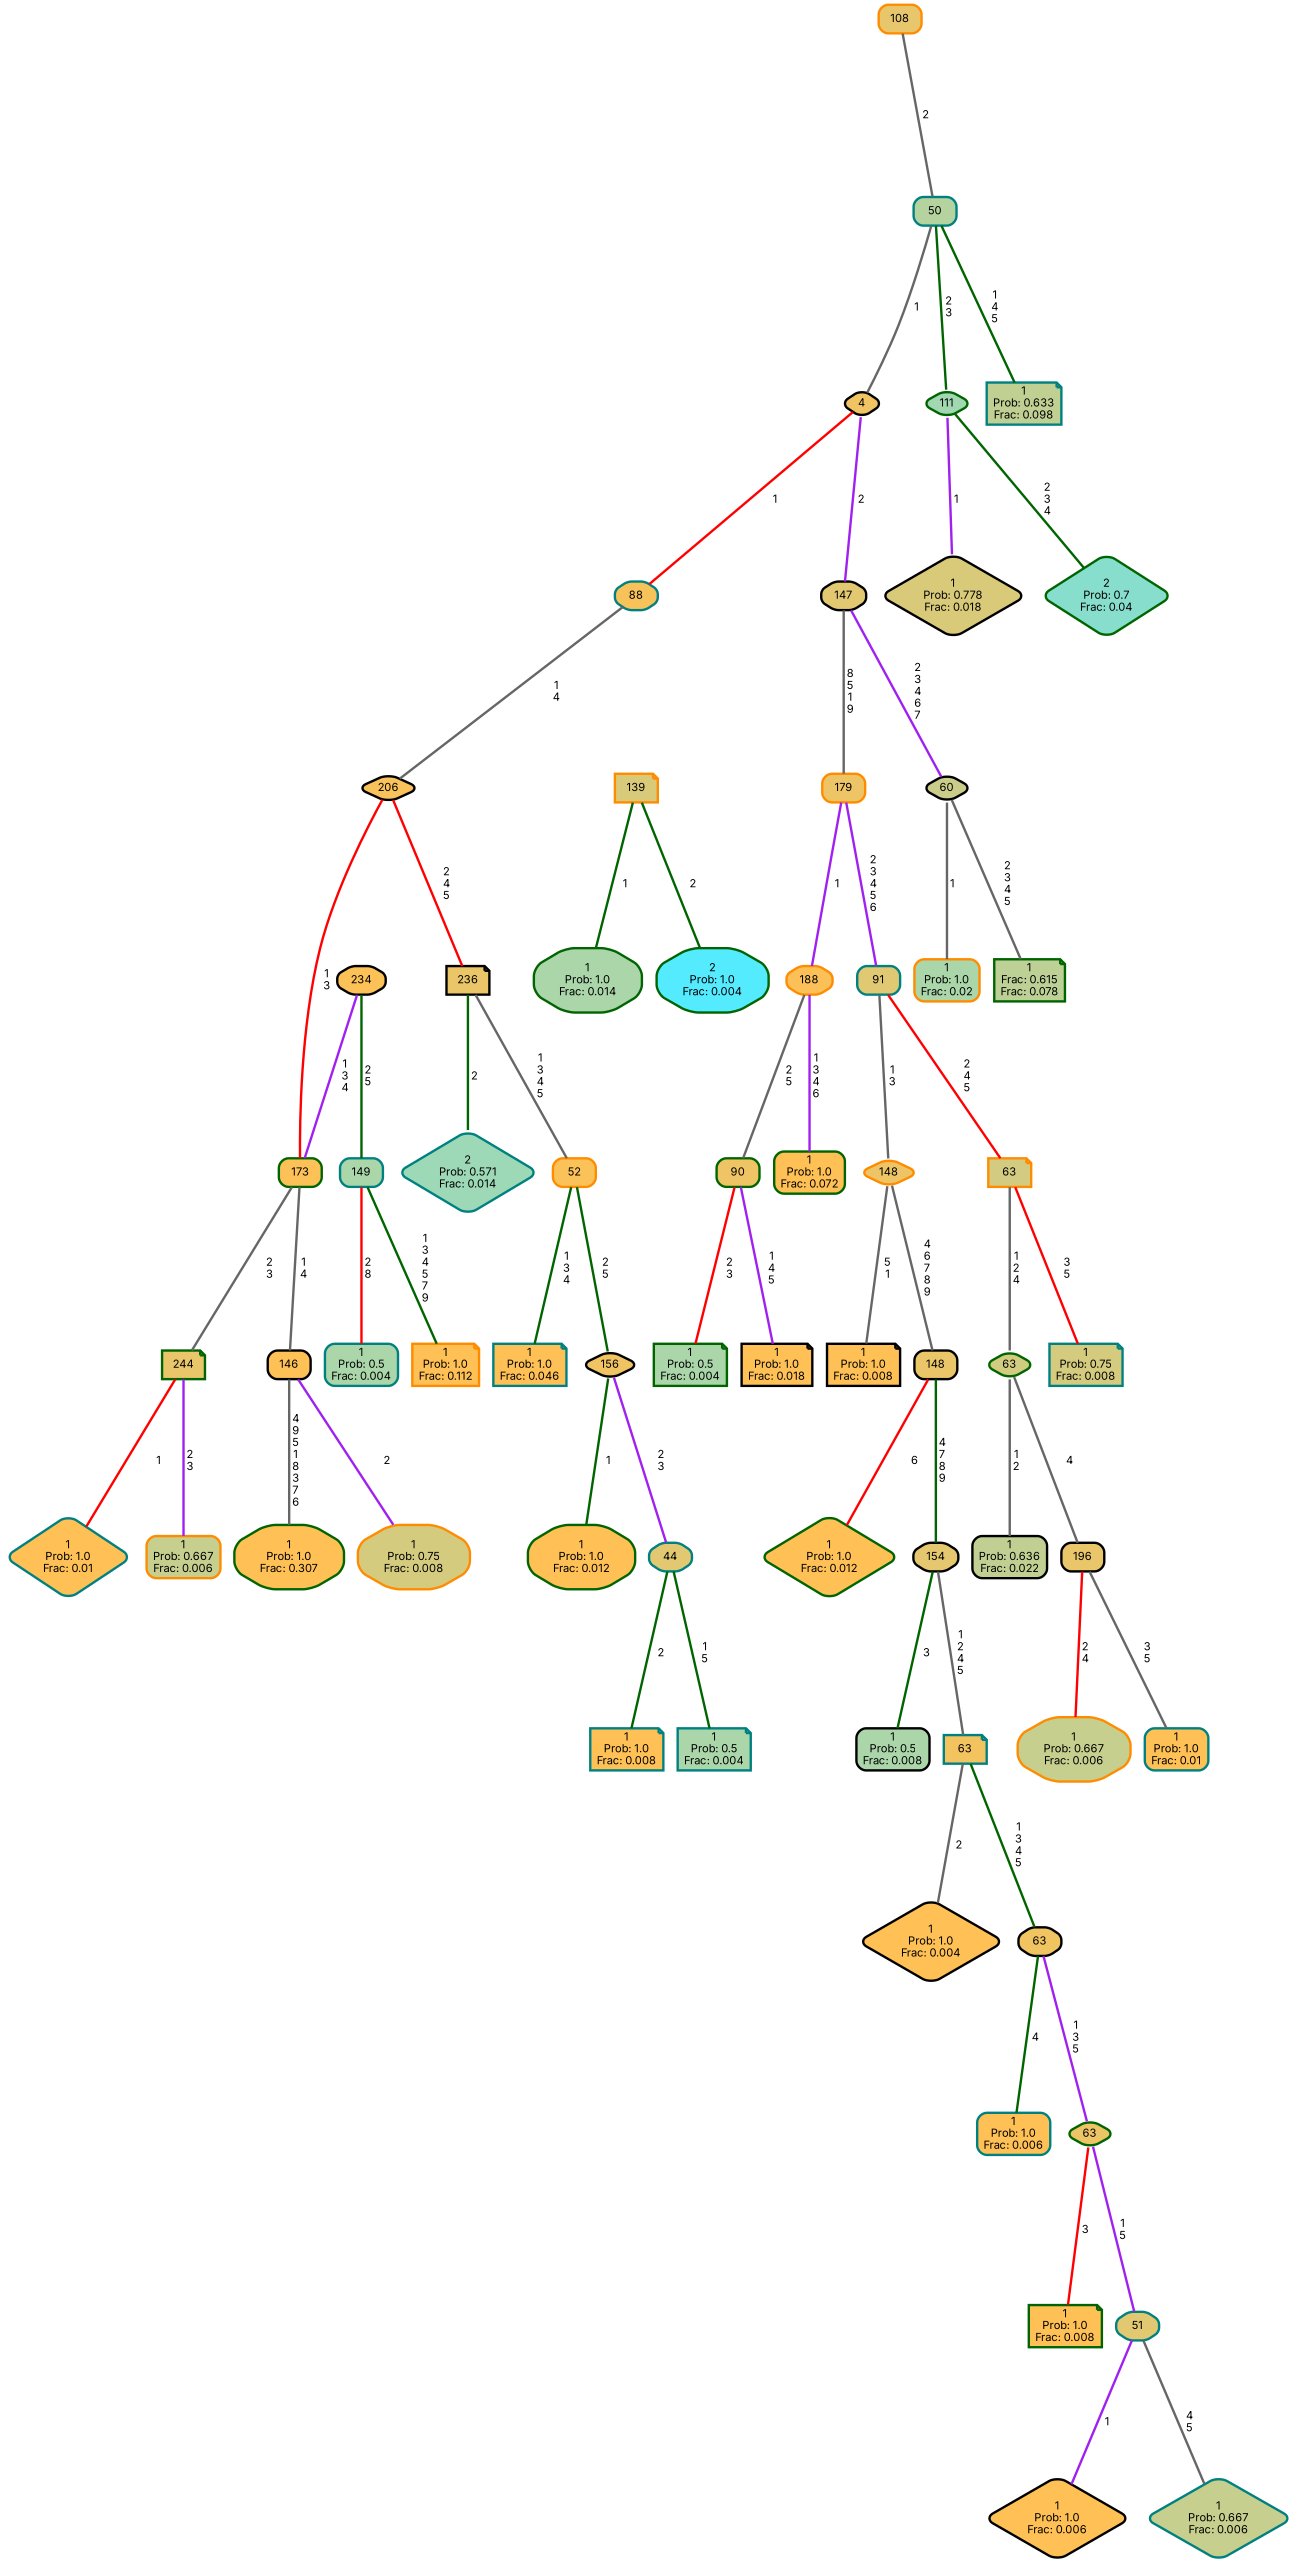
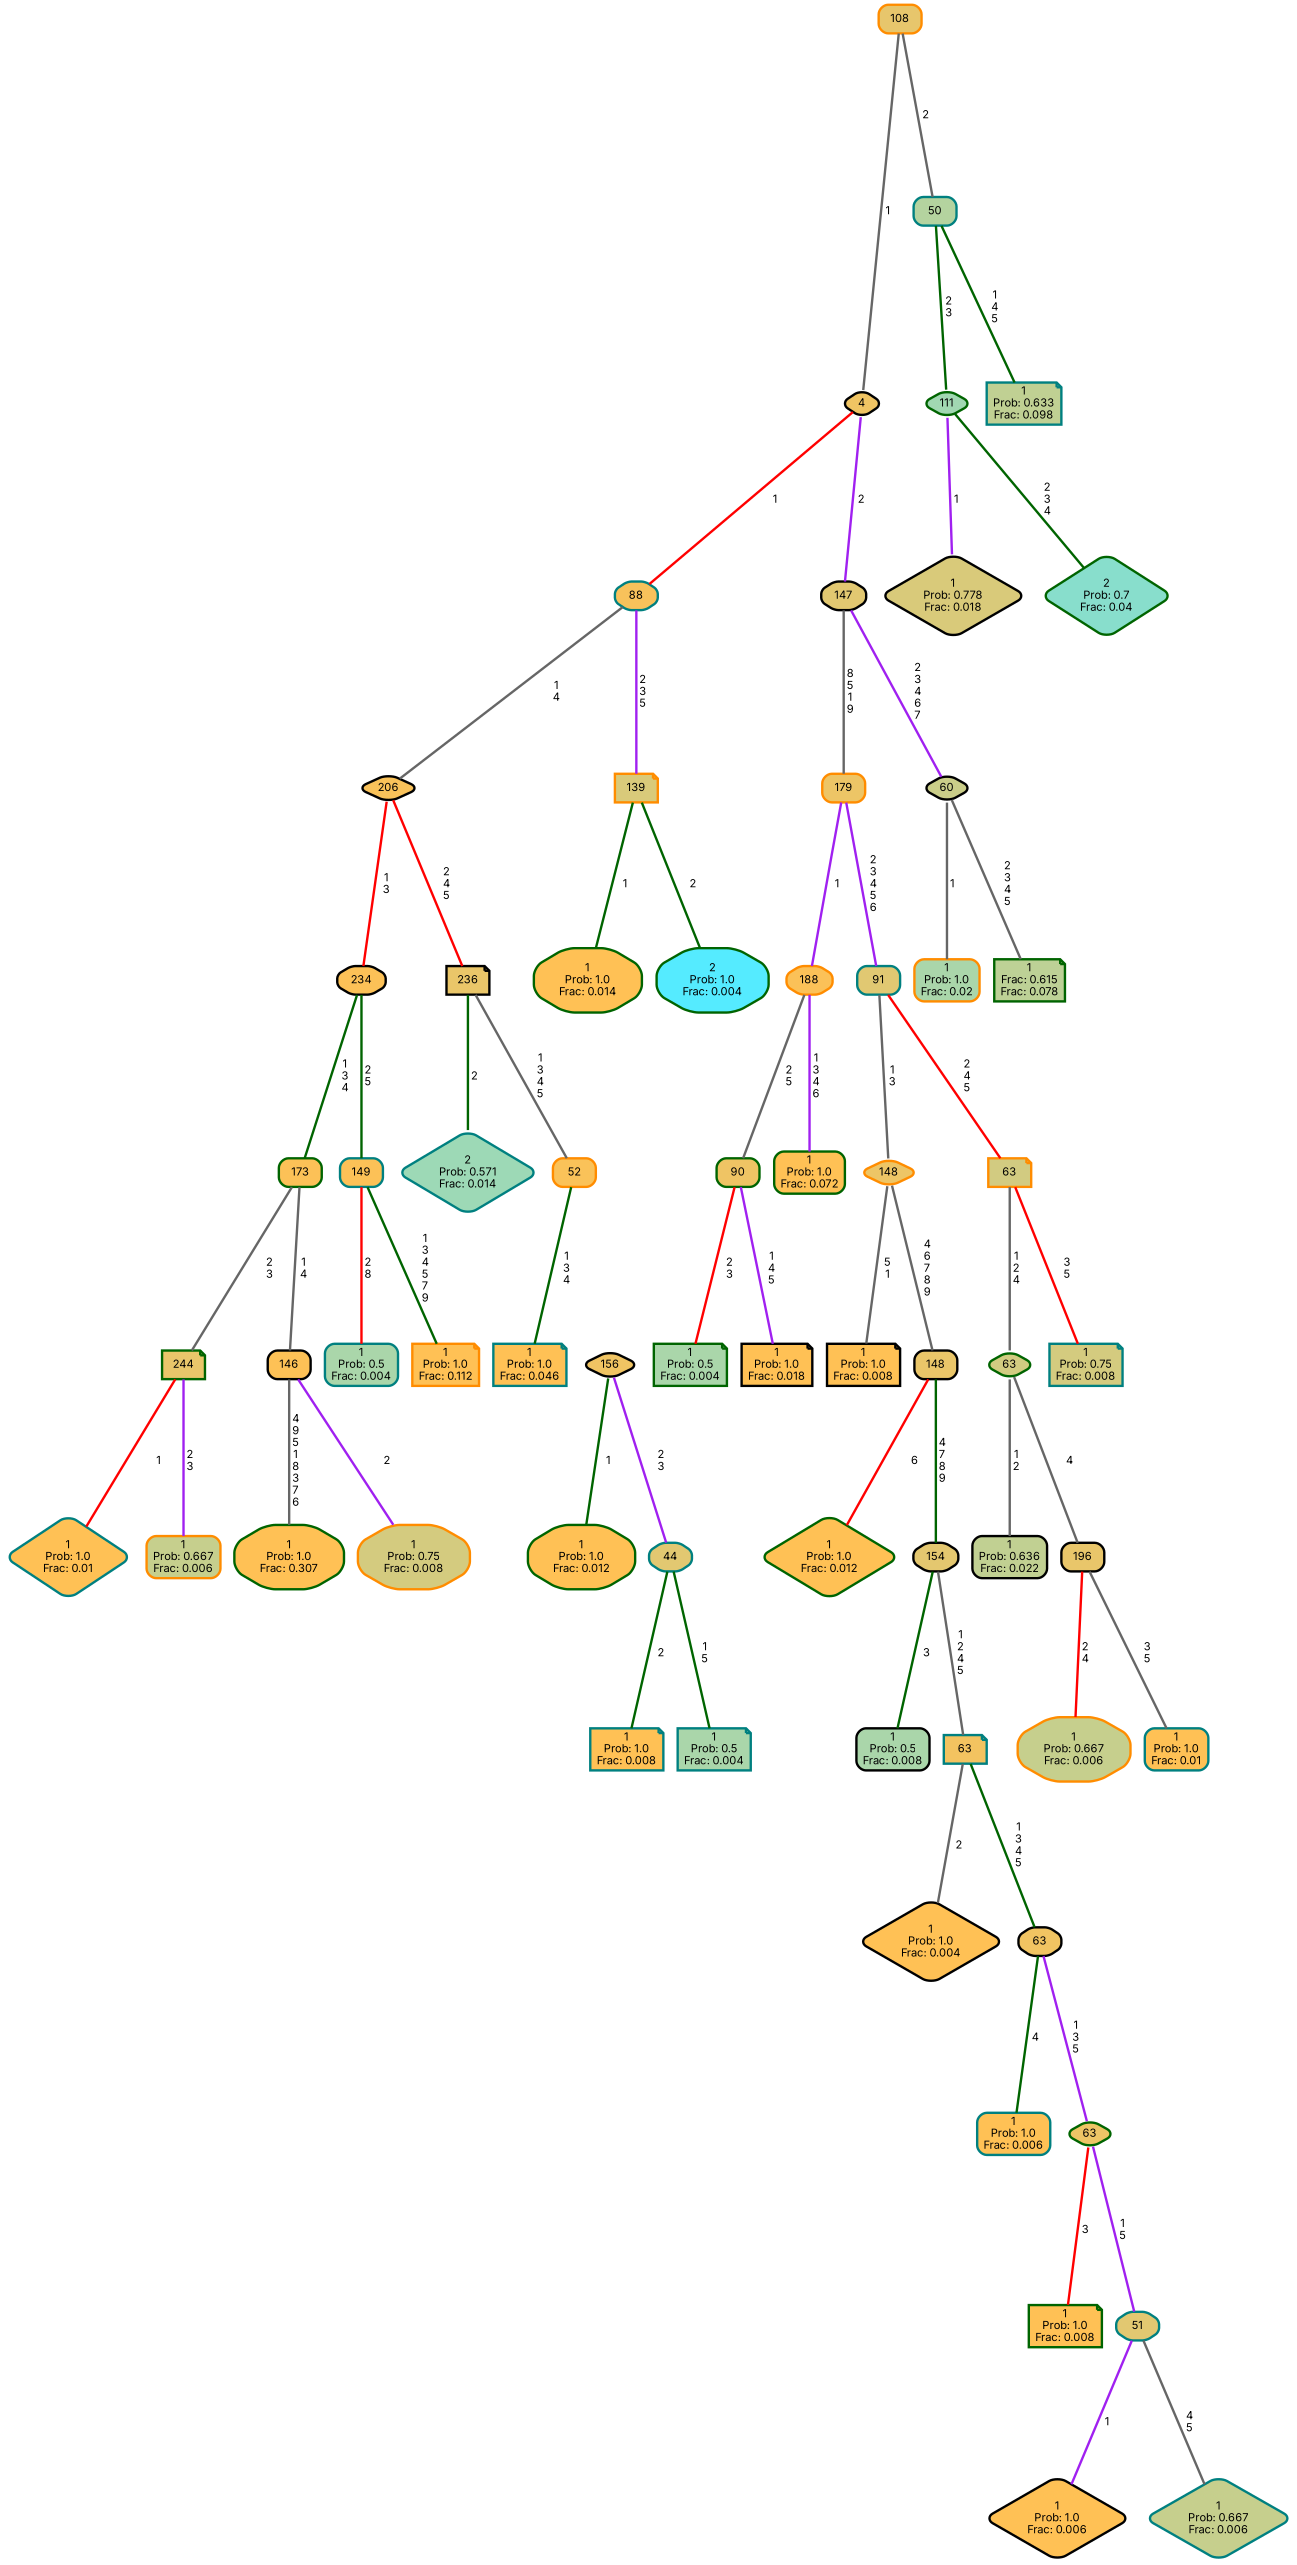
edge "50" -- "4": now "108" -- "4"
edge "88" -- "139": added, label "2 3 5"
edge "206" -- "173": now "206" -- "234"
node "1 Prob: 1.0 Frac: 0.014": fillcolor #aad6aa -> #ffc155
edge "234" -- "173": color purple -> darkgreen
node "149": fillcolor #aad6aa -> #fcc157
edge "52" -- "156": removed, label "2 5"
